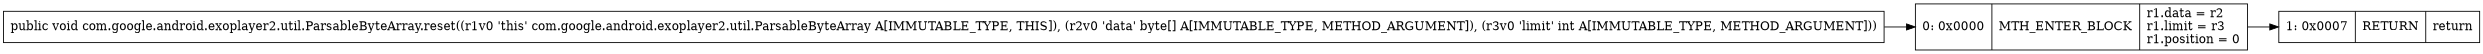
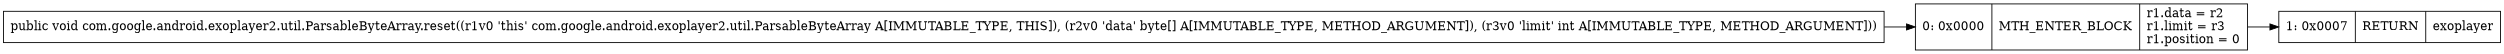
node "1: 0x0007": text "return" -> "exoplayer"
